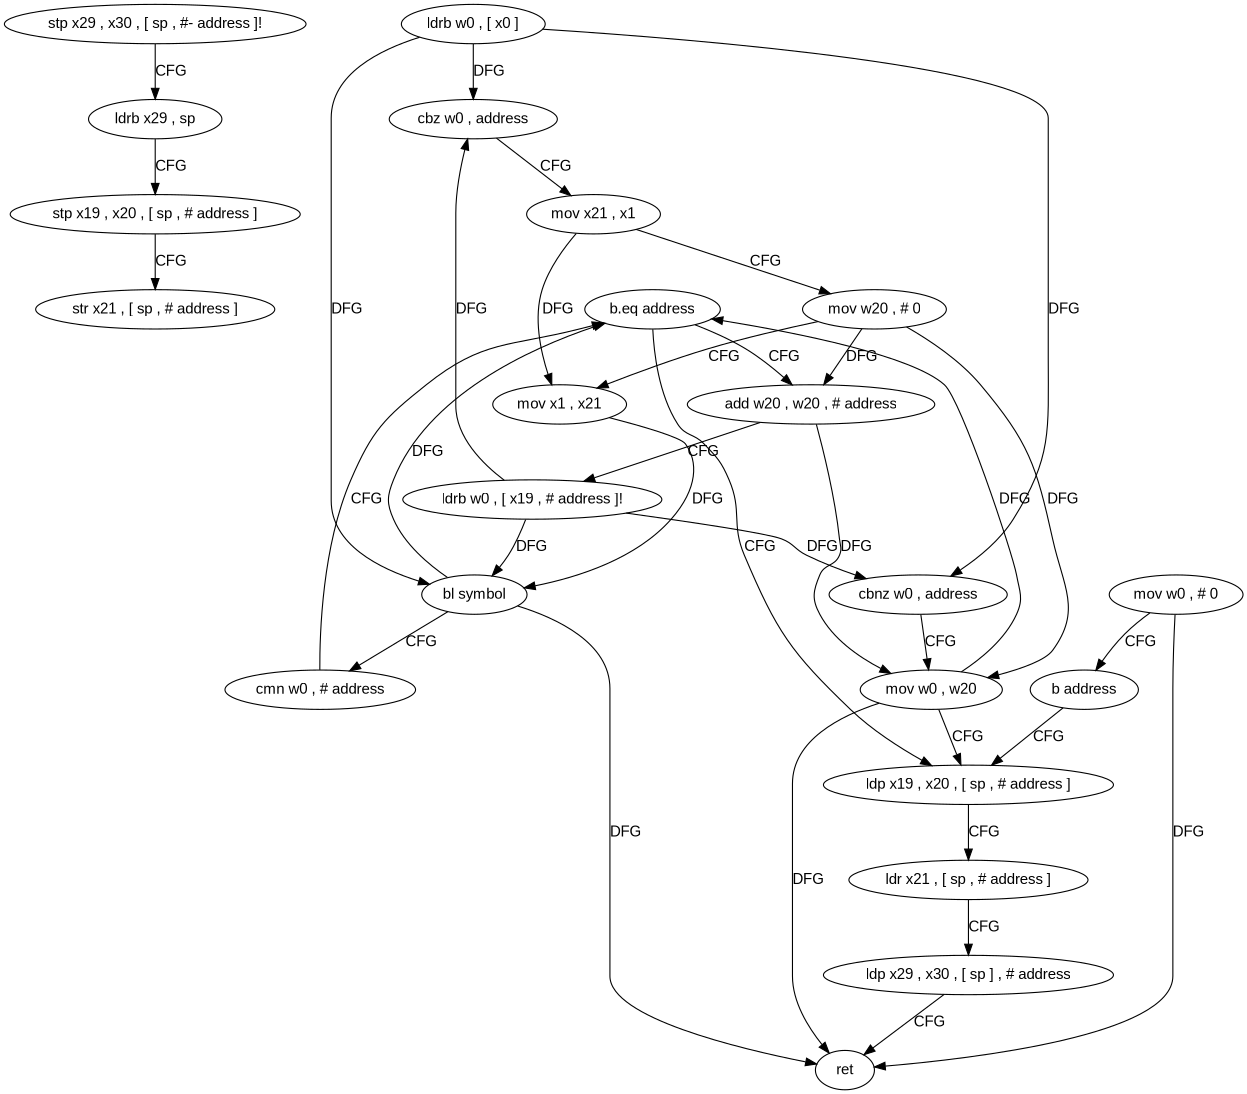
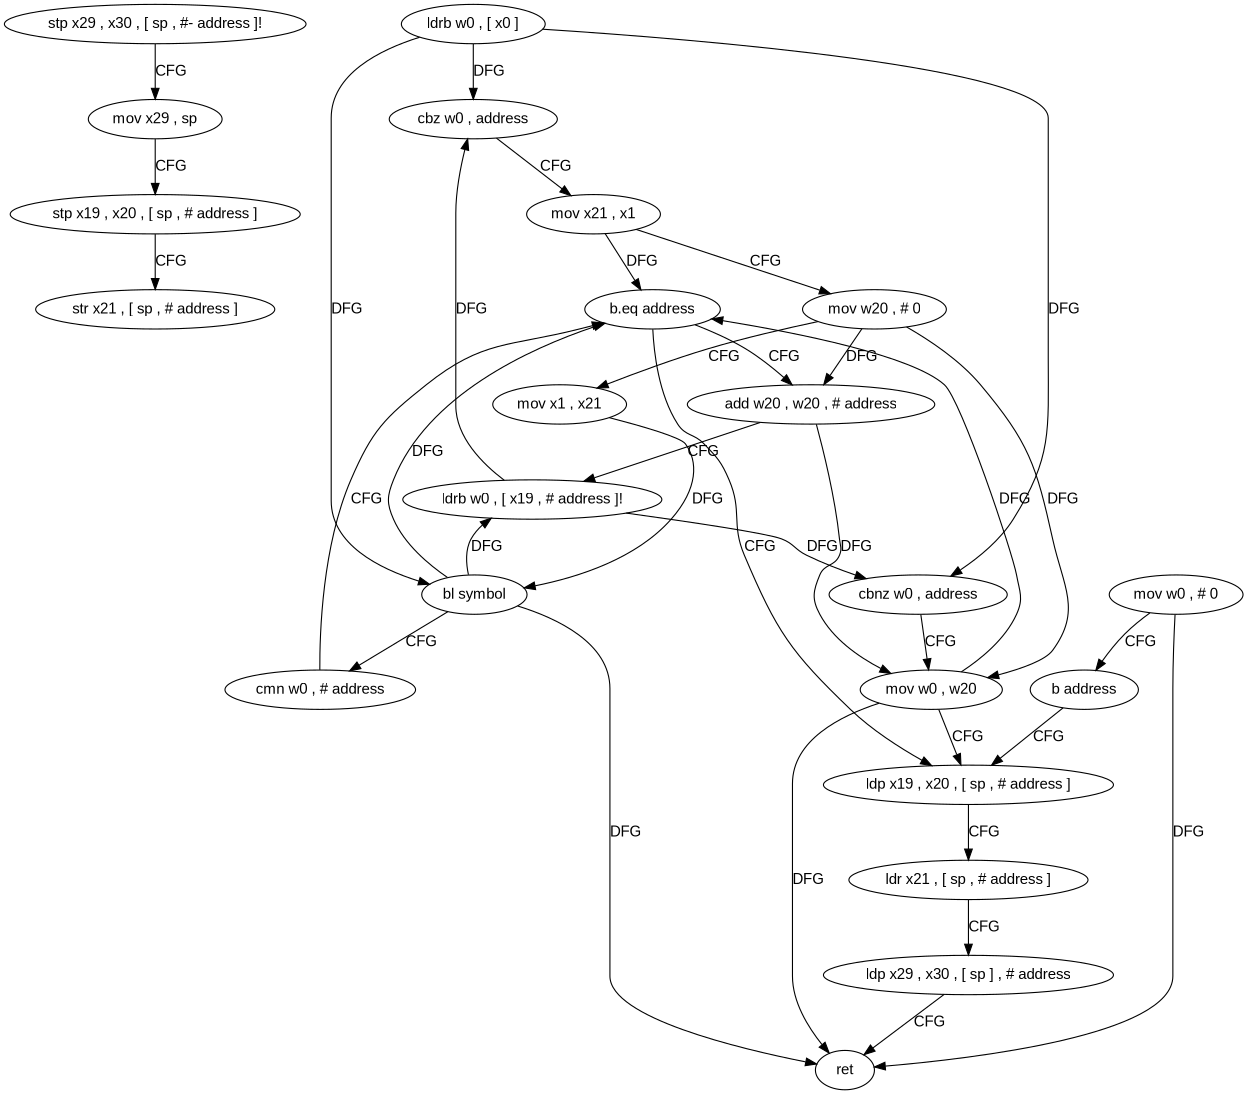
node "ldrb x29 , sp": label "ldrb x29 , sp" -> "mov x29 , sp"
edge "mov x21 , x1" -> "mov x1 , x21": now "mov x21 , x1" -> "b.eq address"
edge "ldrb w0 , [ x19 , # address ]!" -> "bl symbol": reversed
